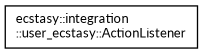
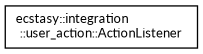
node "ecstasy::integration ::user_ecstasy::ActionListener": label "ecstasy::integration ::user_ecstasy::ActionListener" -> "ecstasy::integration ::user_action::ActionListener"
